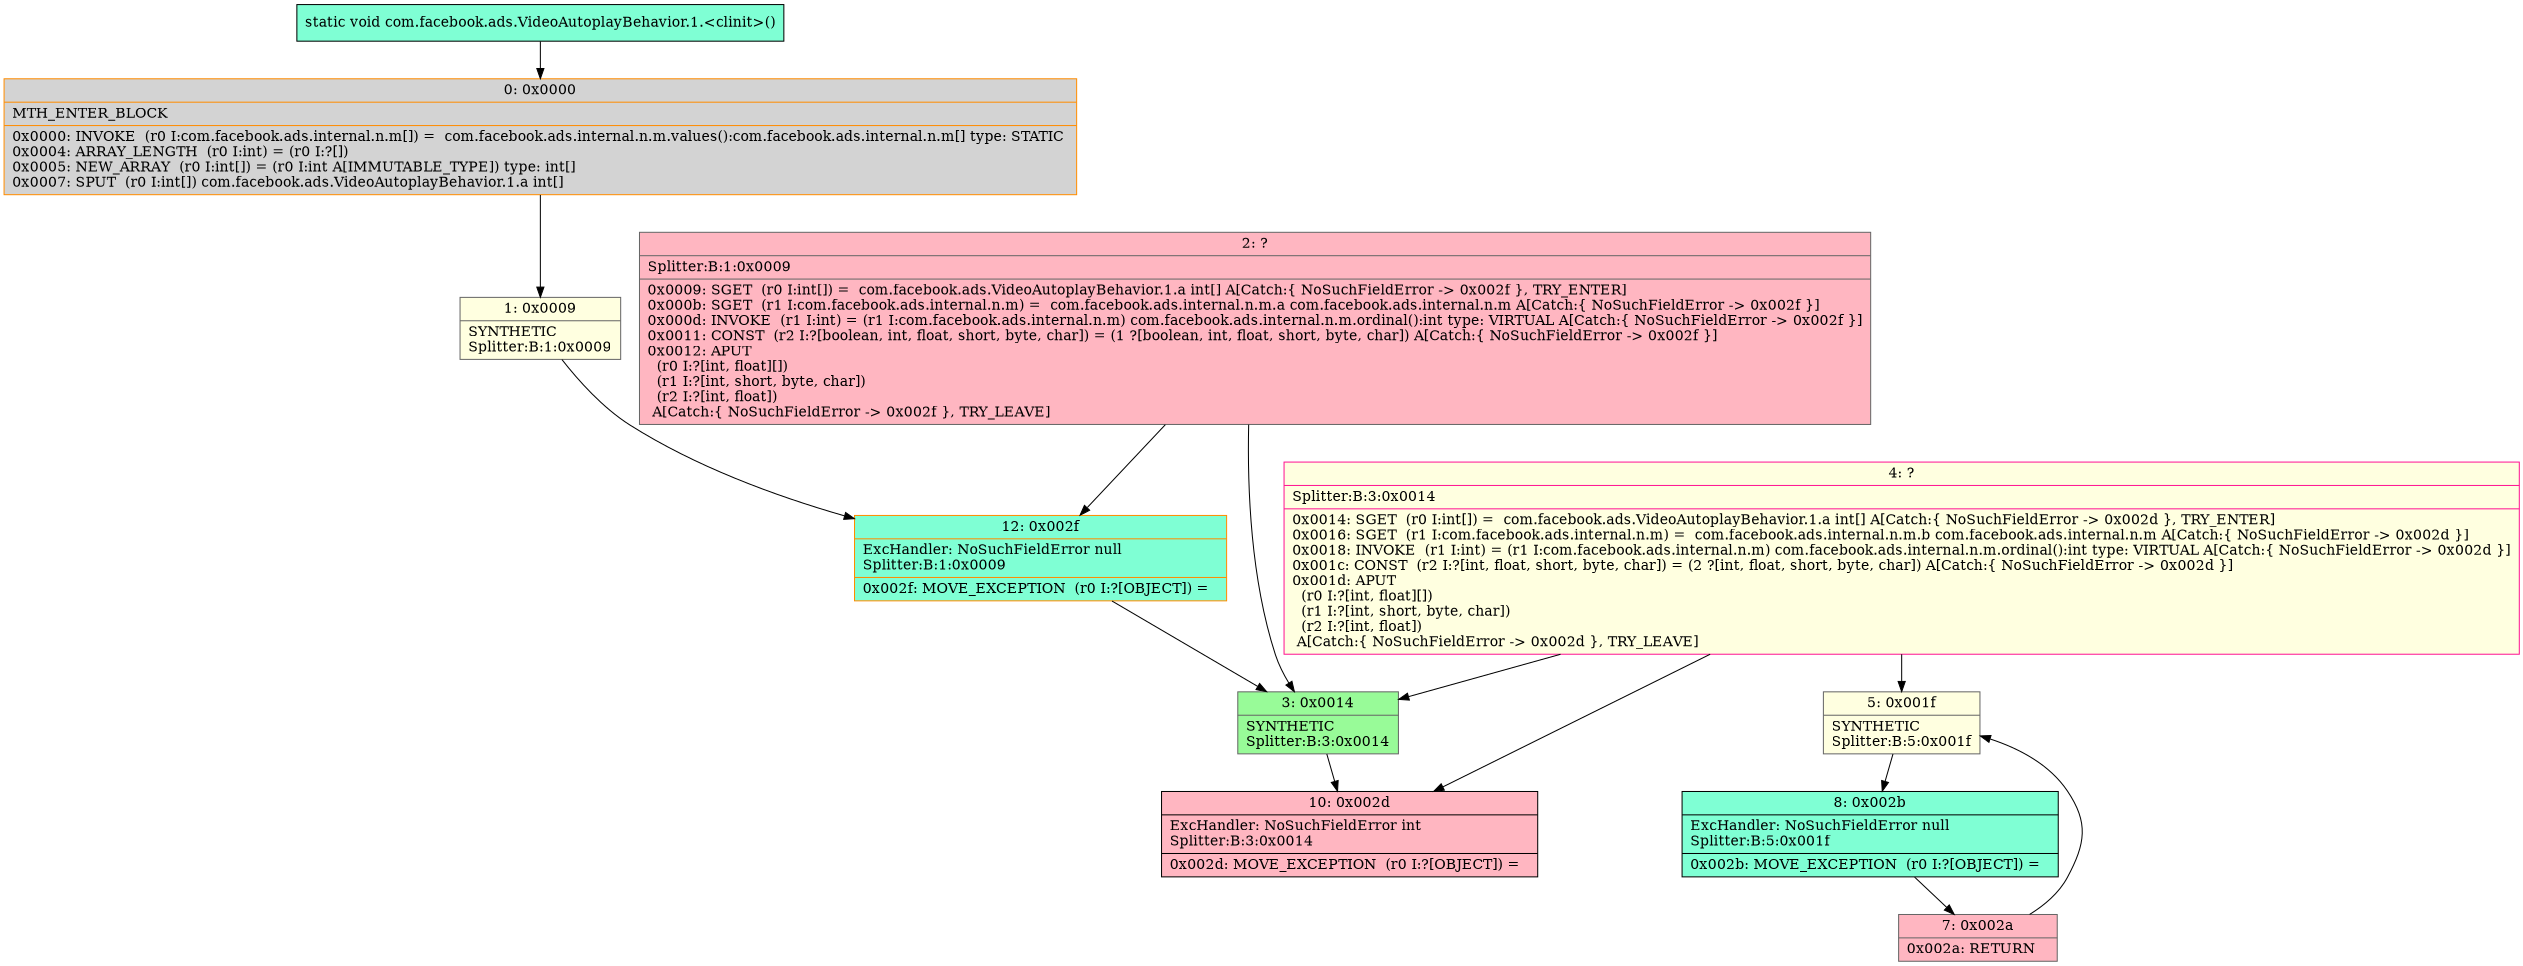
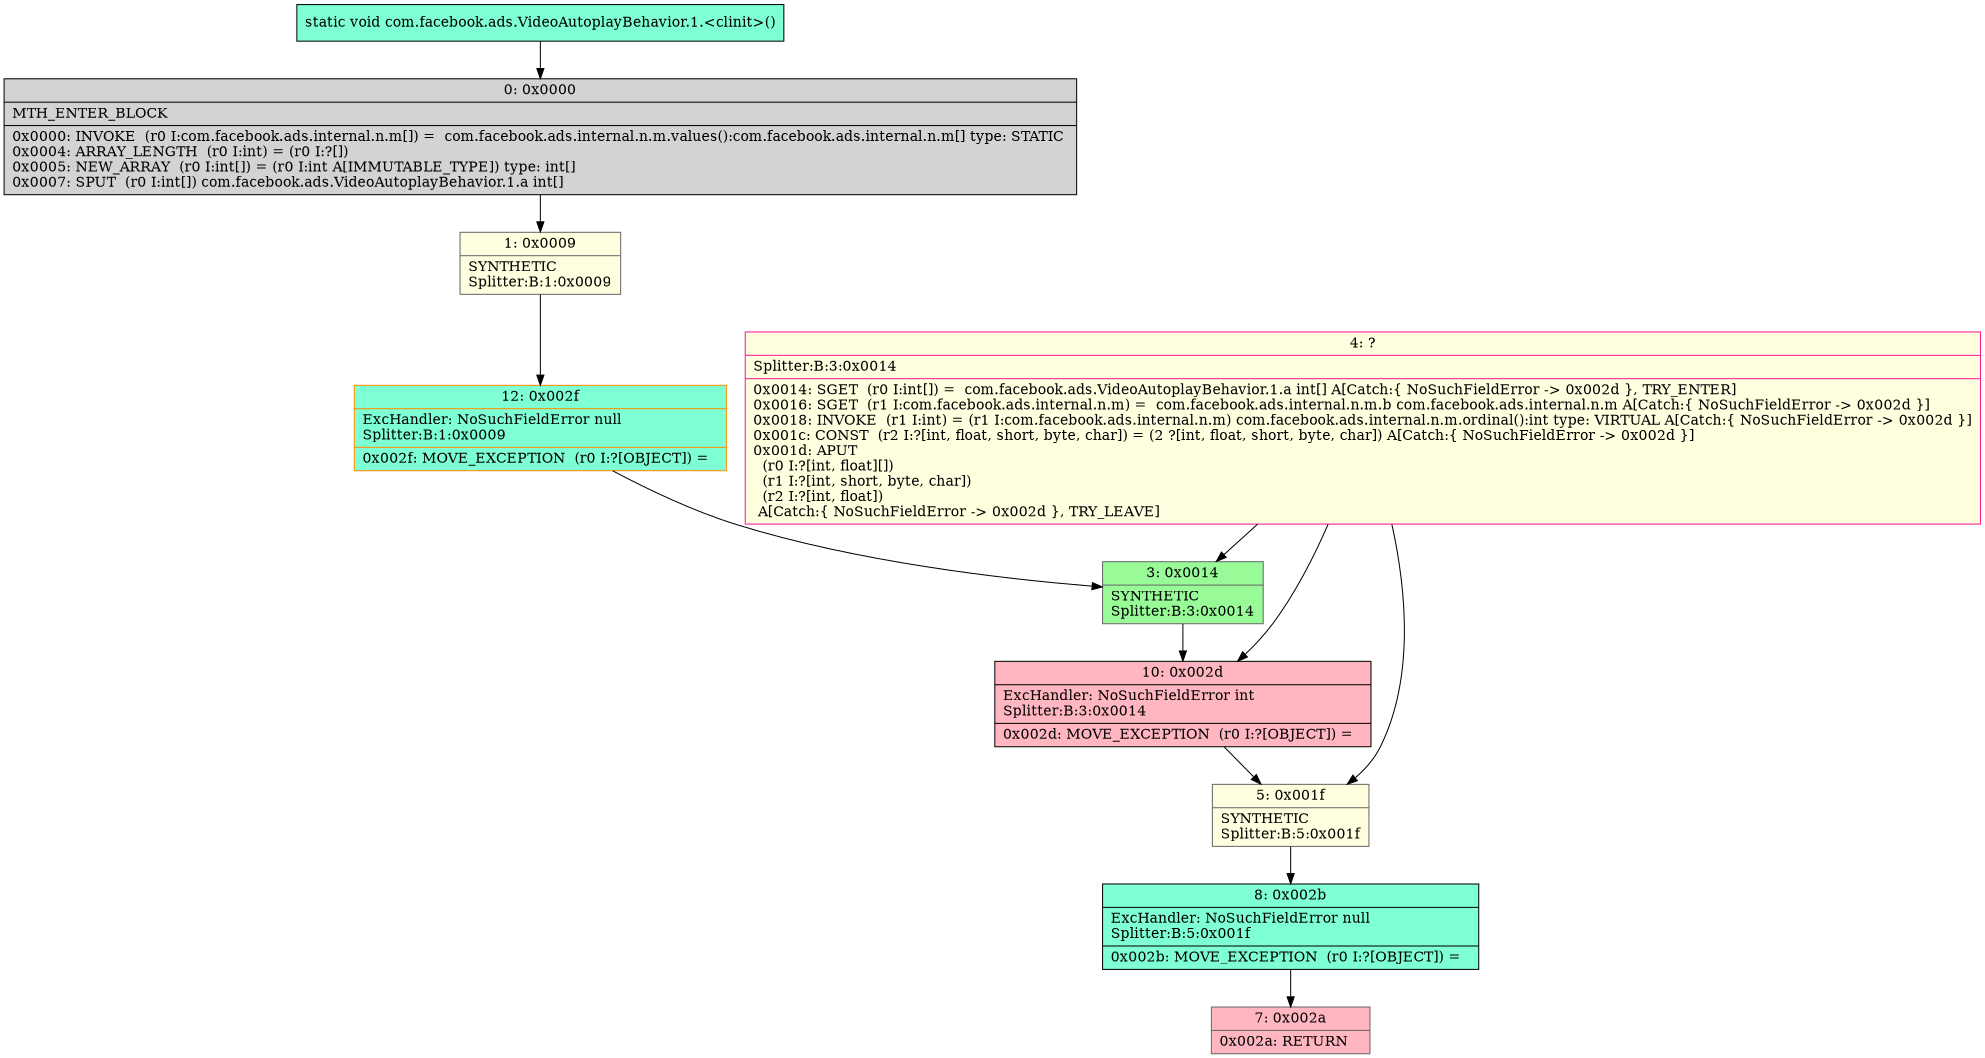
node "0: 0x0000": color darkorange -> black
node "2: ?": removed
edge "7: 0x002a" -> "5: 0x001f": now "10: 0x002d" -> "5: 0x001f"
